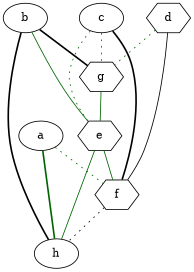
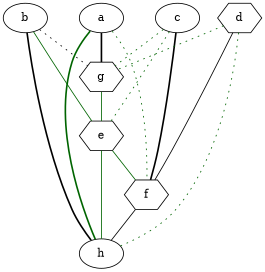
edge "b" -- "g": style bold -> dotted
edge "a" -- "g": added
edge "d" -- "h": added
edge "f" -- "h": style dotted -> solid
